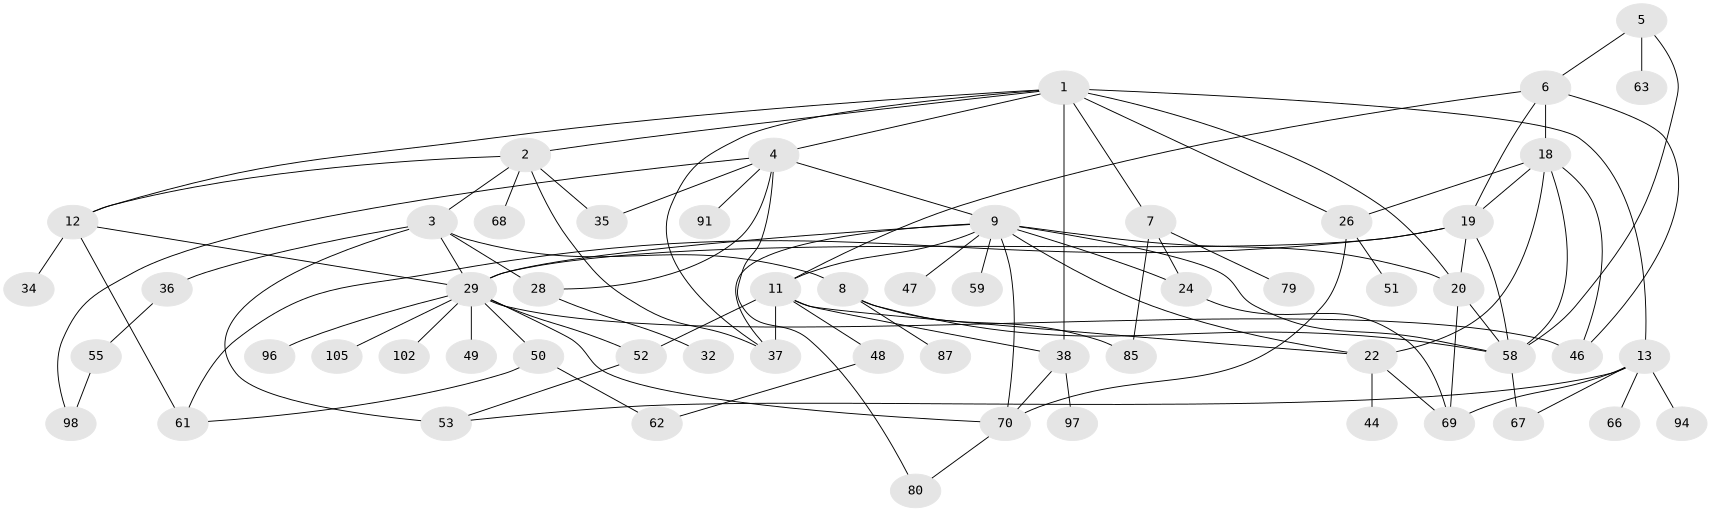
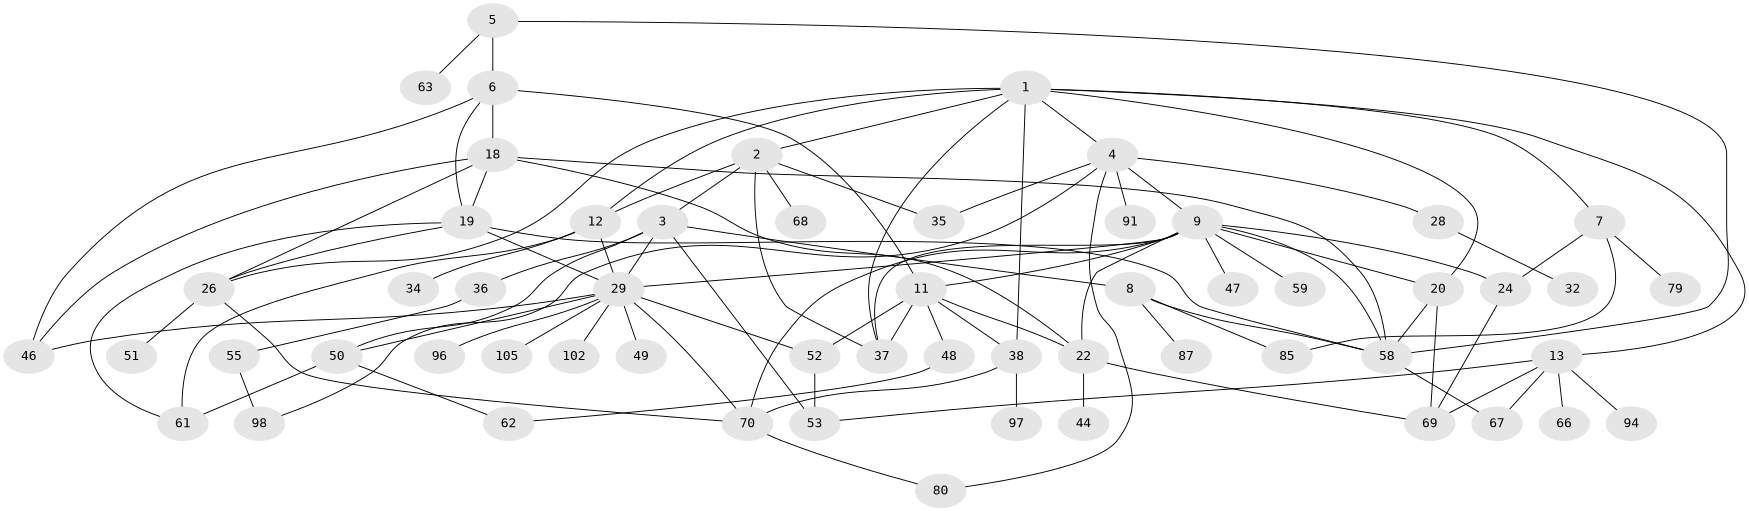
edge "3" -- "28": now "3" -- "50"
edge "19" -- "20": now "19" -- "26"
